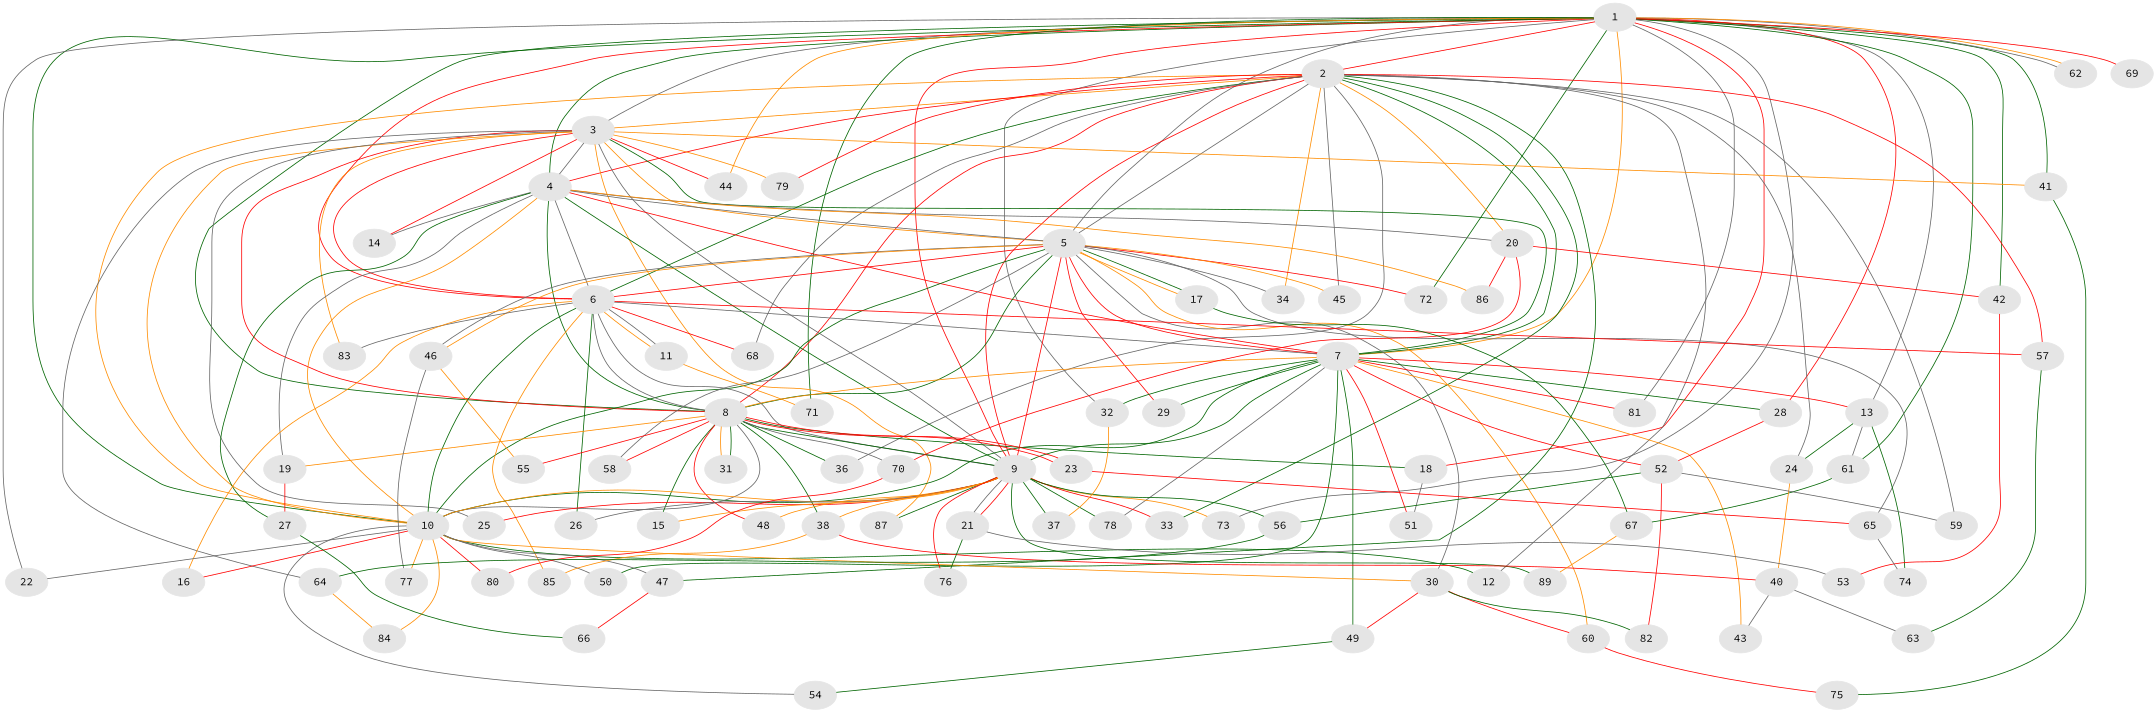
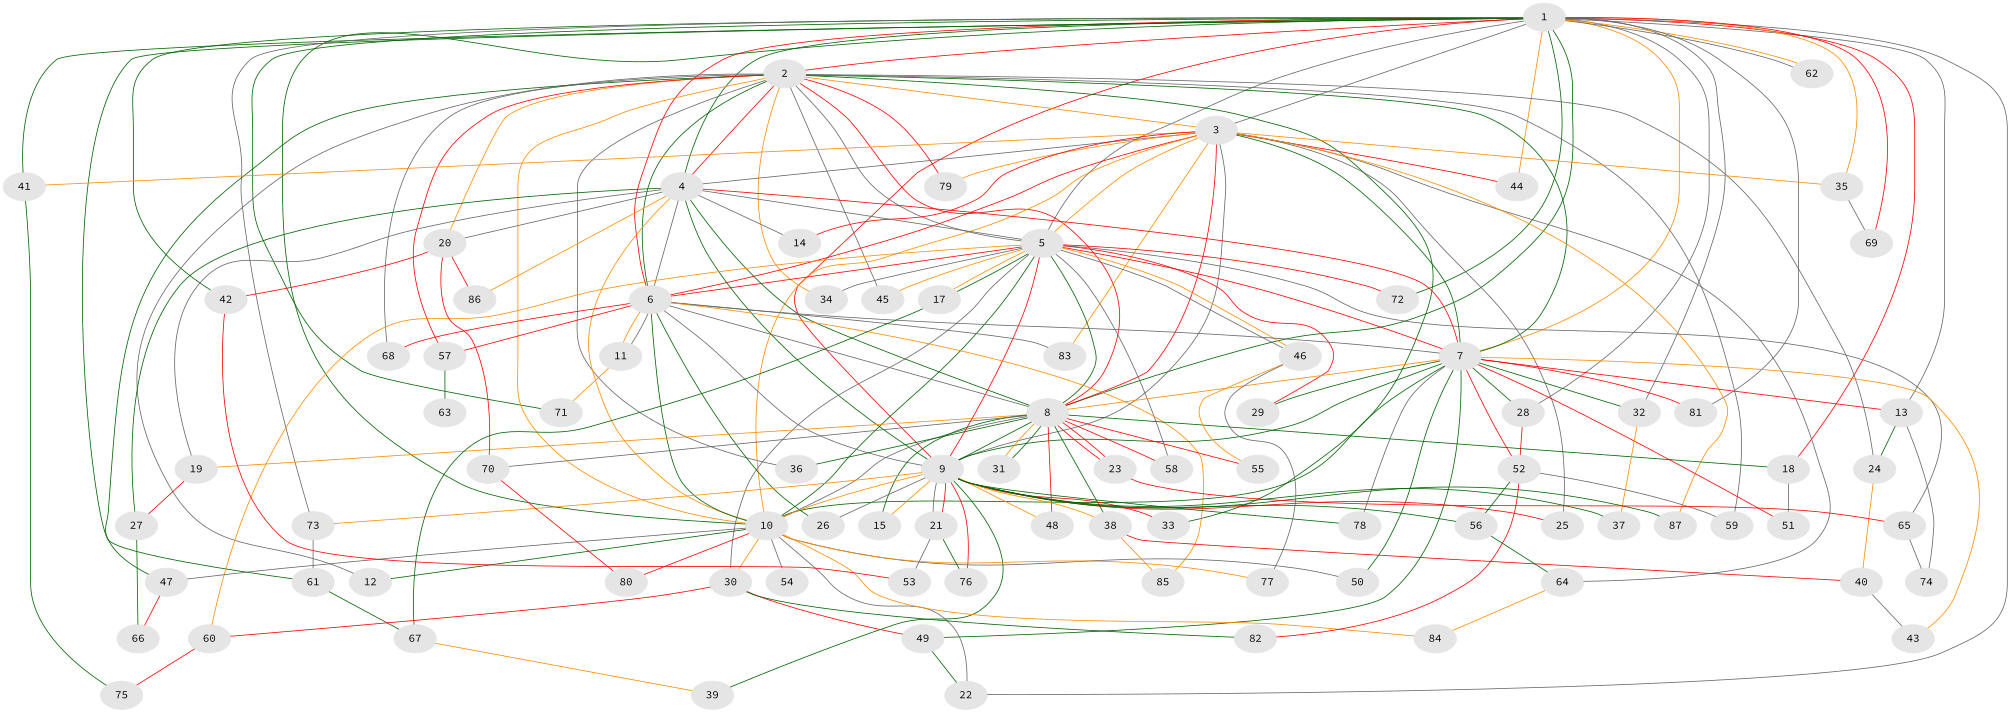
edge "1" -- "28": color red -> gray40
node "35": added
edge "2" -- "9": removed
edge "13" -- "61": now "73" -- "61"
edge "13" -- "74": color darkgreen -> gray40
node "16": removed
node "89": label "89" -> "39"
edge "40" -- "63": removed
edge "49" -- "54": now "49" -- "22"
